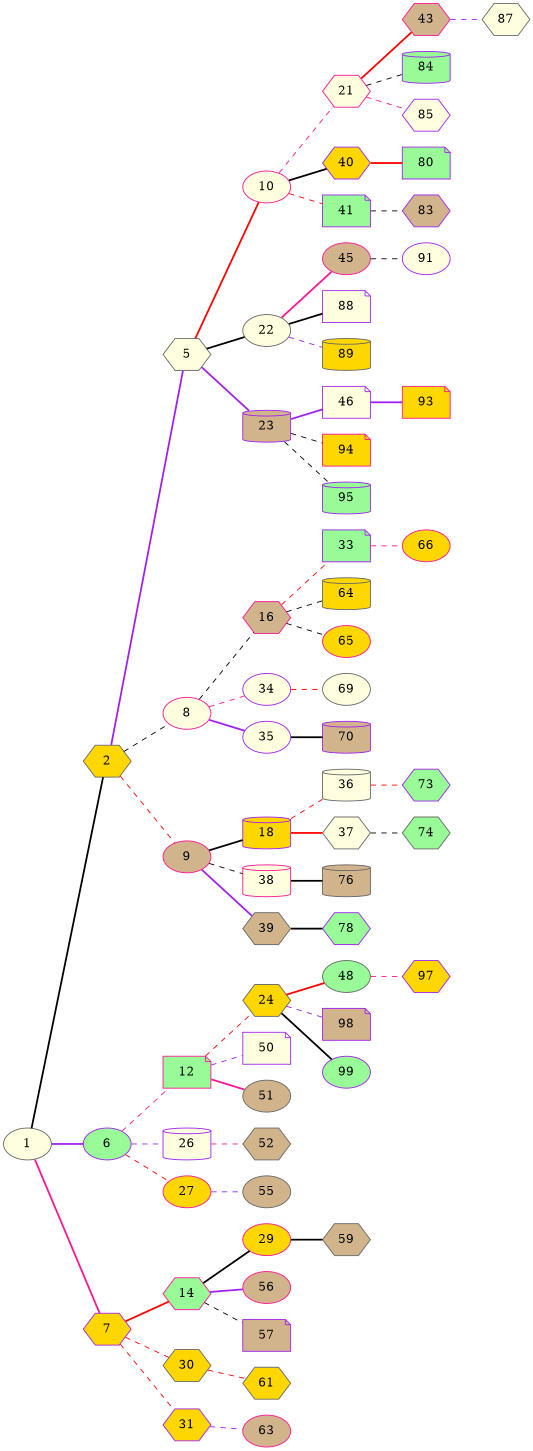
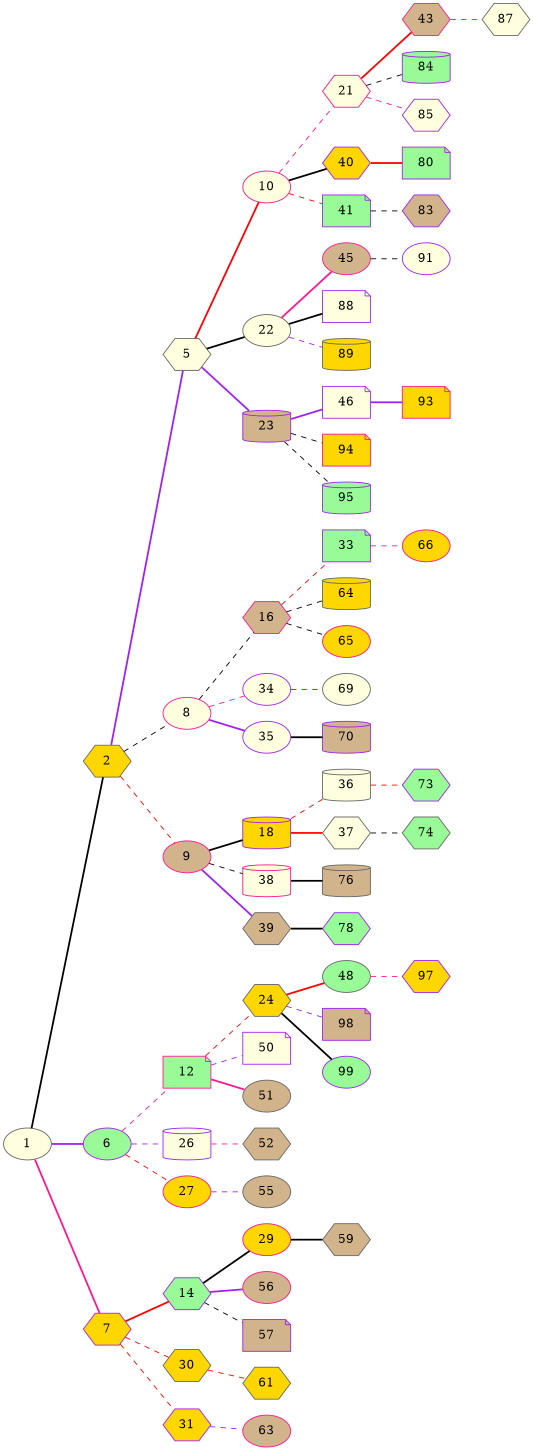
node "14": color deeppink -> purple
